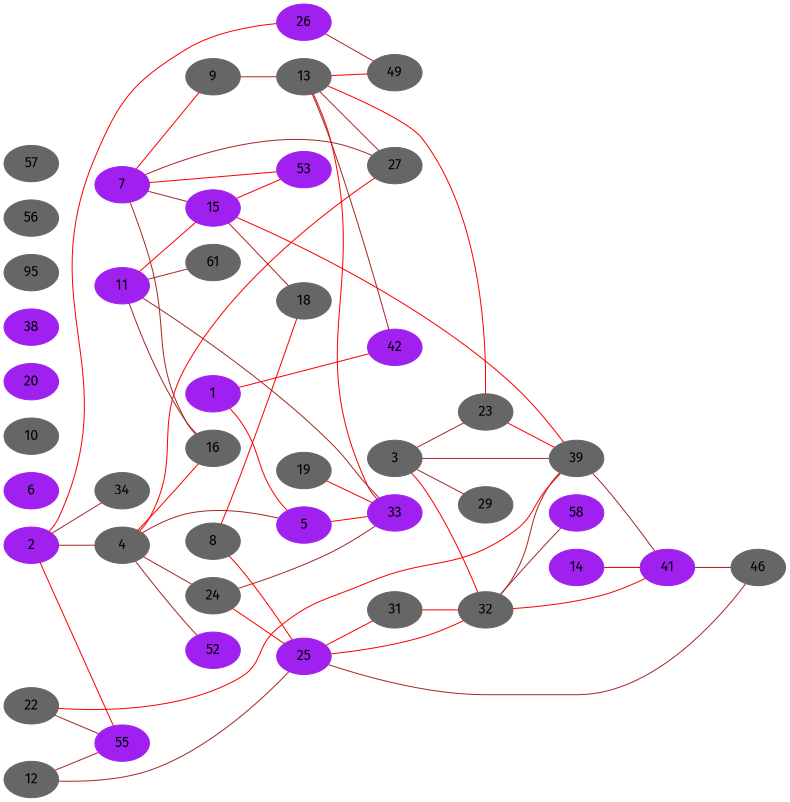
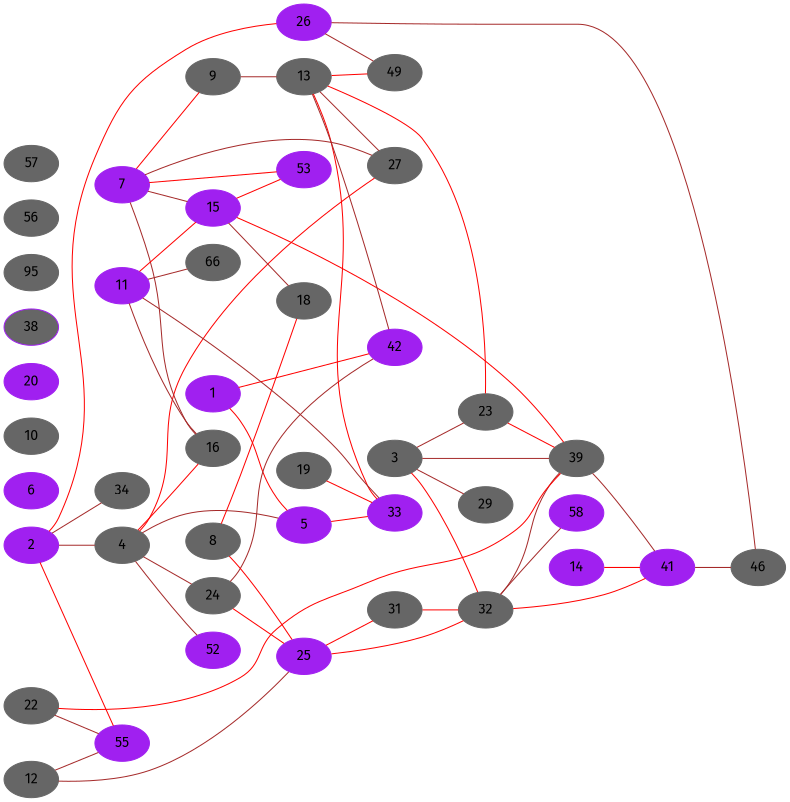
node "61": label "61" -> "66"
node "38": fillcolor purple -> gray40
edge "33" -- "24": now "42" -- "24"
edge "46" -- "25": now "46" -- "26"
